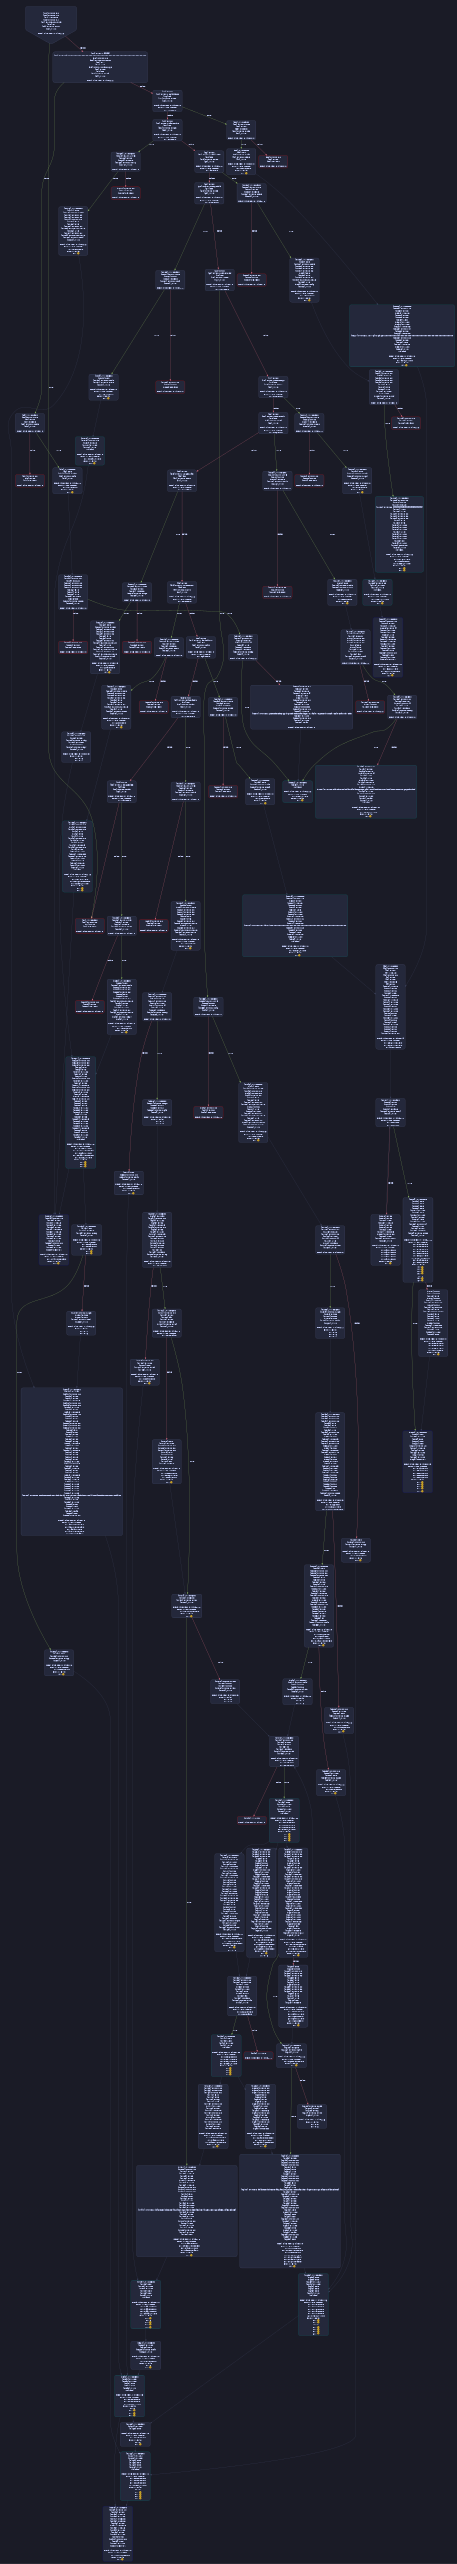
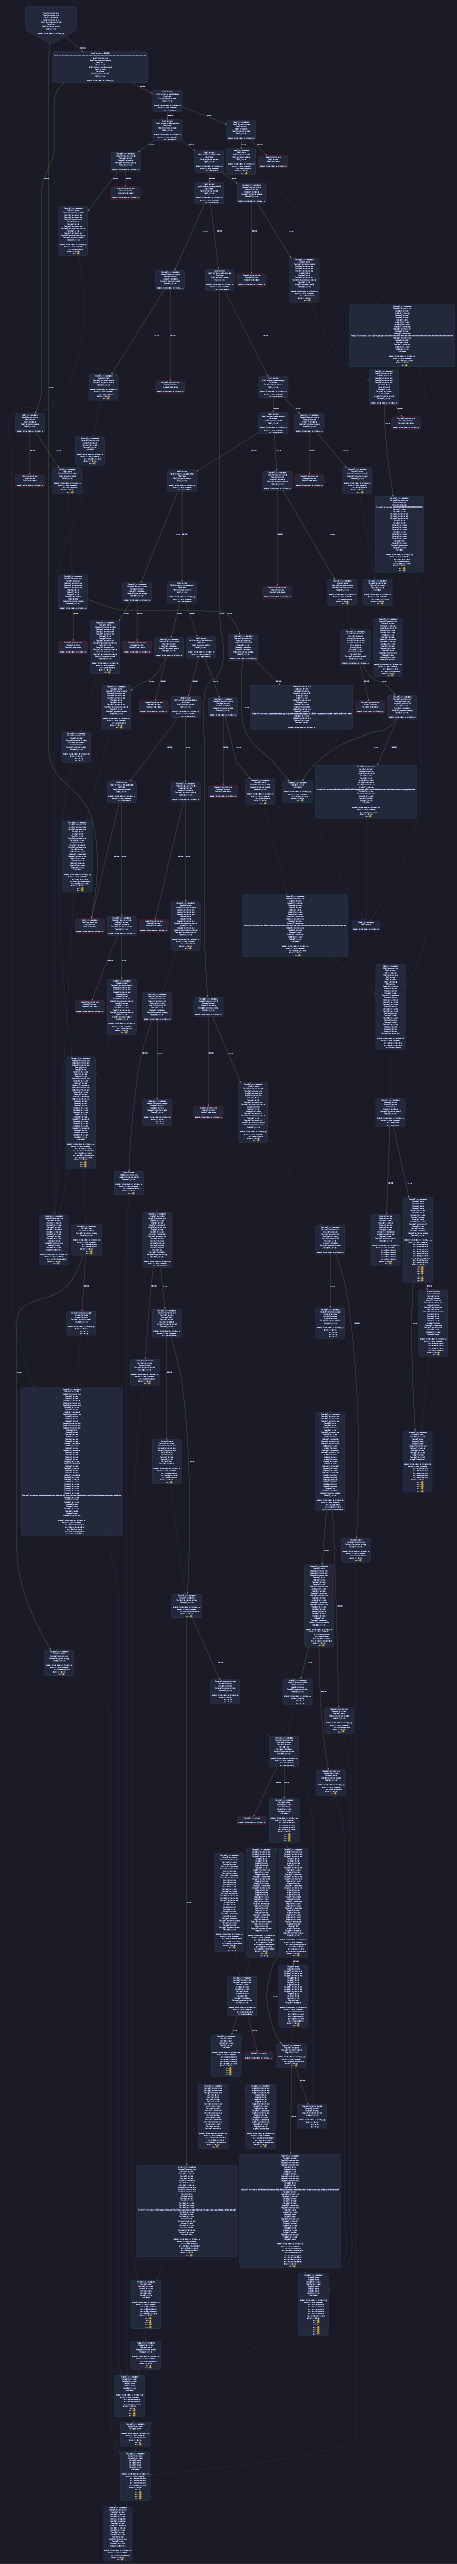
node "[de] JUMPDEST [df] STOP Stack size req: 0, sizeΔ: 0": added
